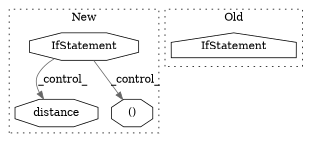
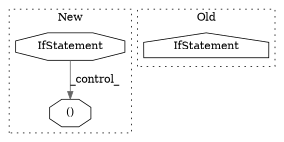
node "distance": removed
